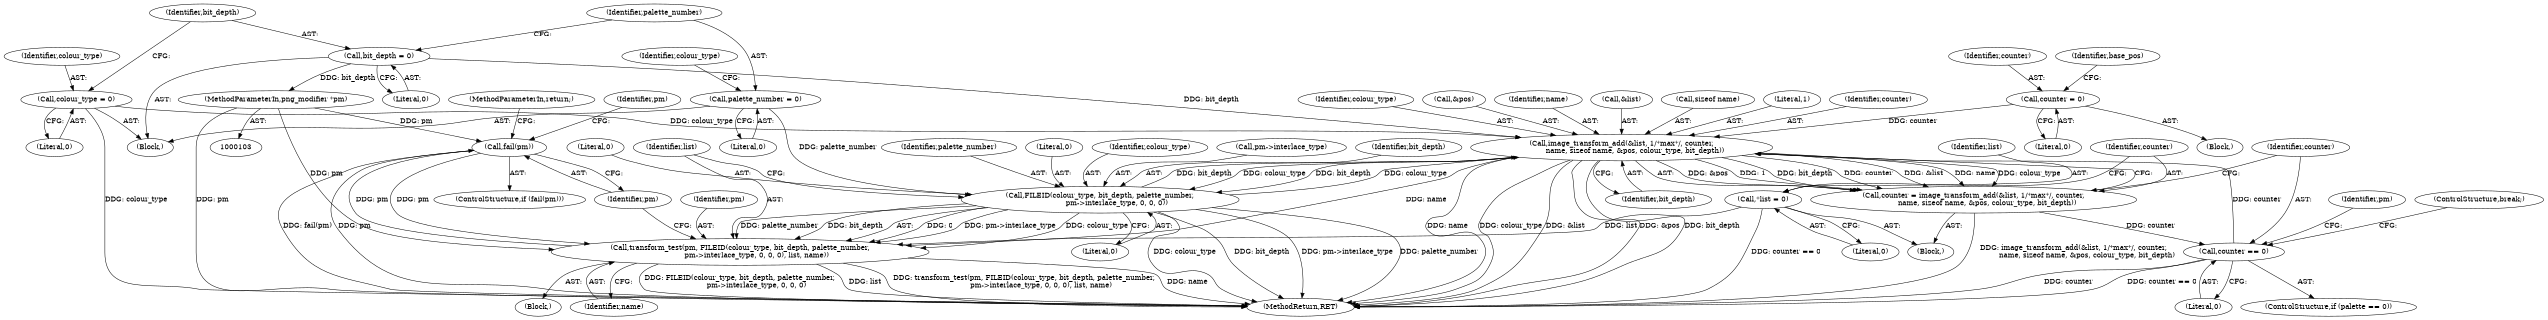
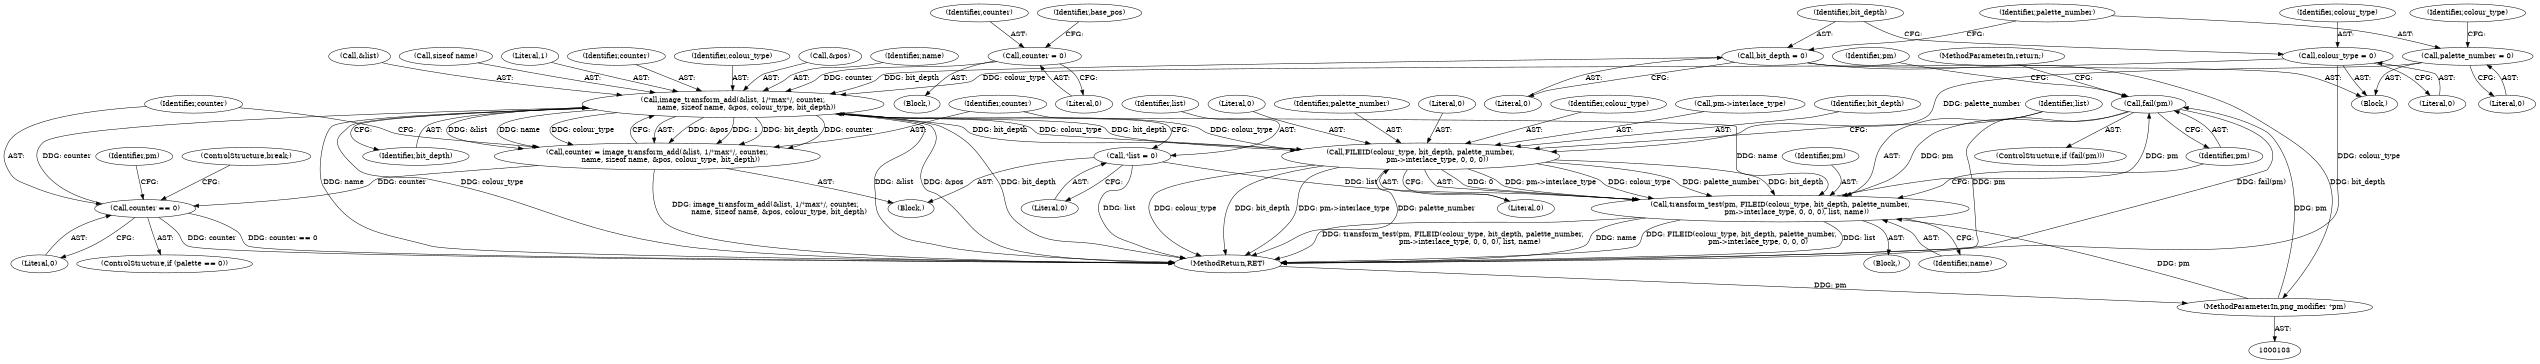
edge "(Call,*list = 0)" -> "(MethodReturn,RET)": label "DDG: counter == 0" -> "DDG: list"
edge "(MethodParameterIn,png_modifier *pm)" -> "(MethodReturn,RET)": reversed
